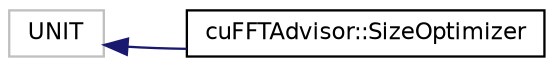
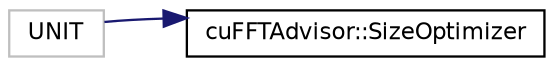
edge "cuFFTAdvisor::SizeOptimizer" -> "UNIT": reversed
